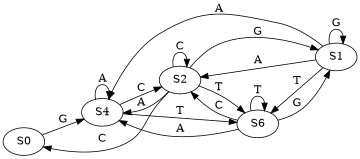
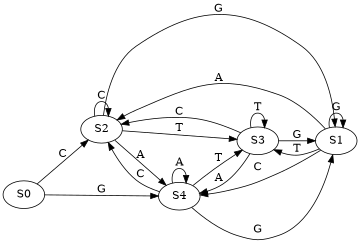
edge "S1" -> "S4": label "A" -> "C"
node "S6": label "S6" -> "S3"
edge "S2" -> "S0": reversed
edge "S4" -> "S1": added, label "G"
